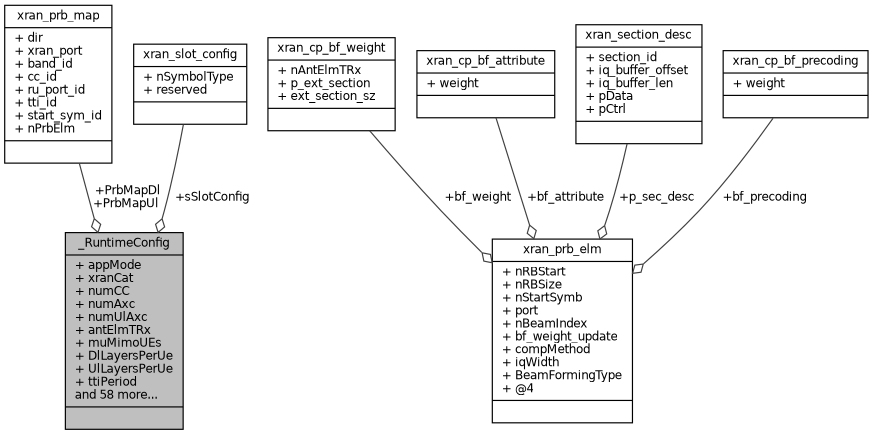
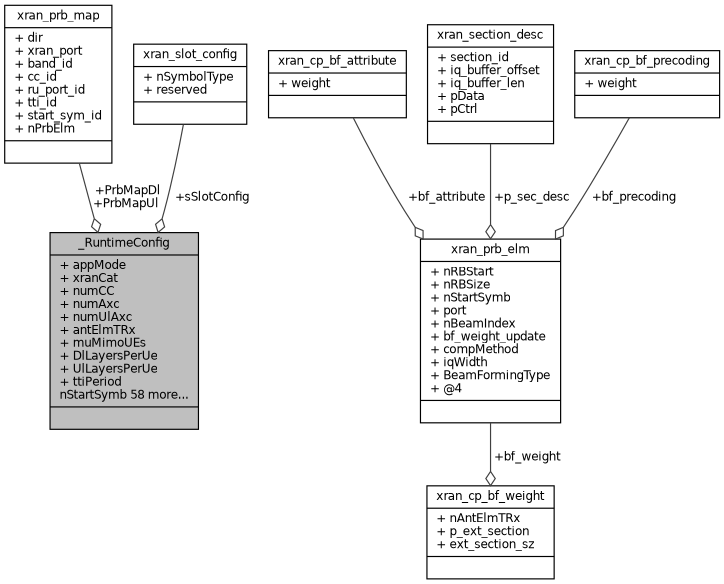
edge "xran_cp_bf_weight" -> "xran_prb_elm": reversed
node "_RuntimeConfig": text "and 58 more..." -> "nStartSymb 58 more..."
